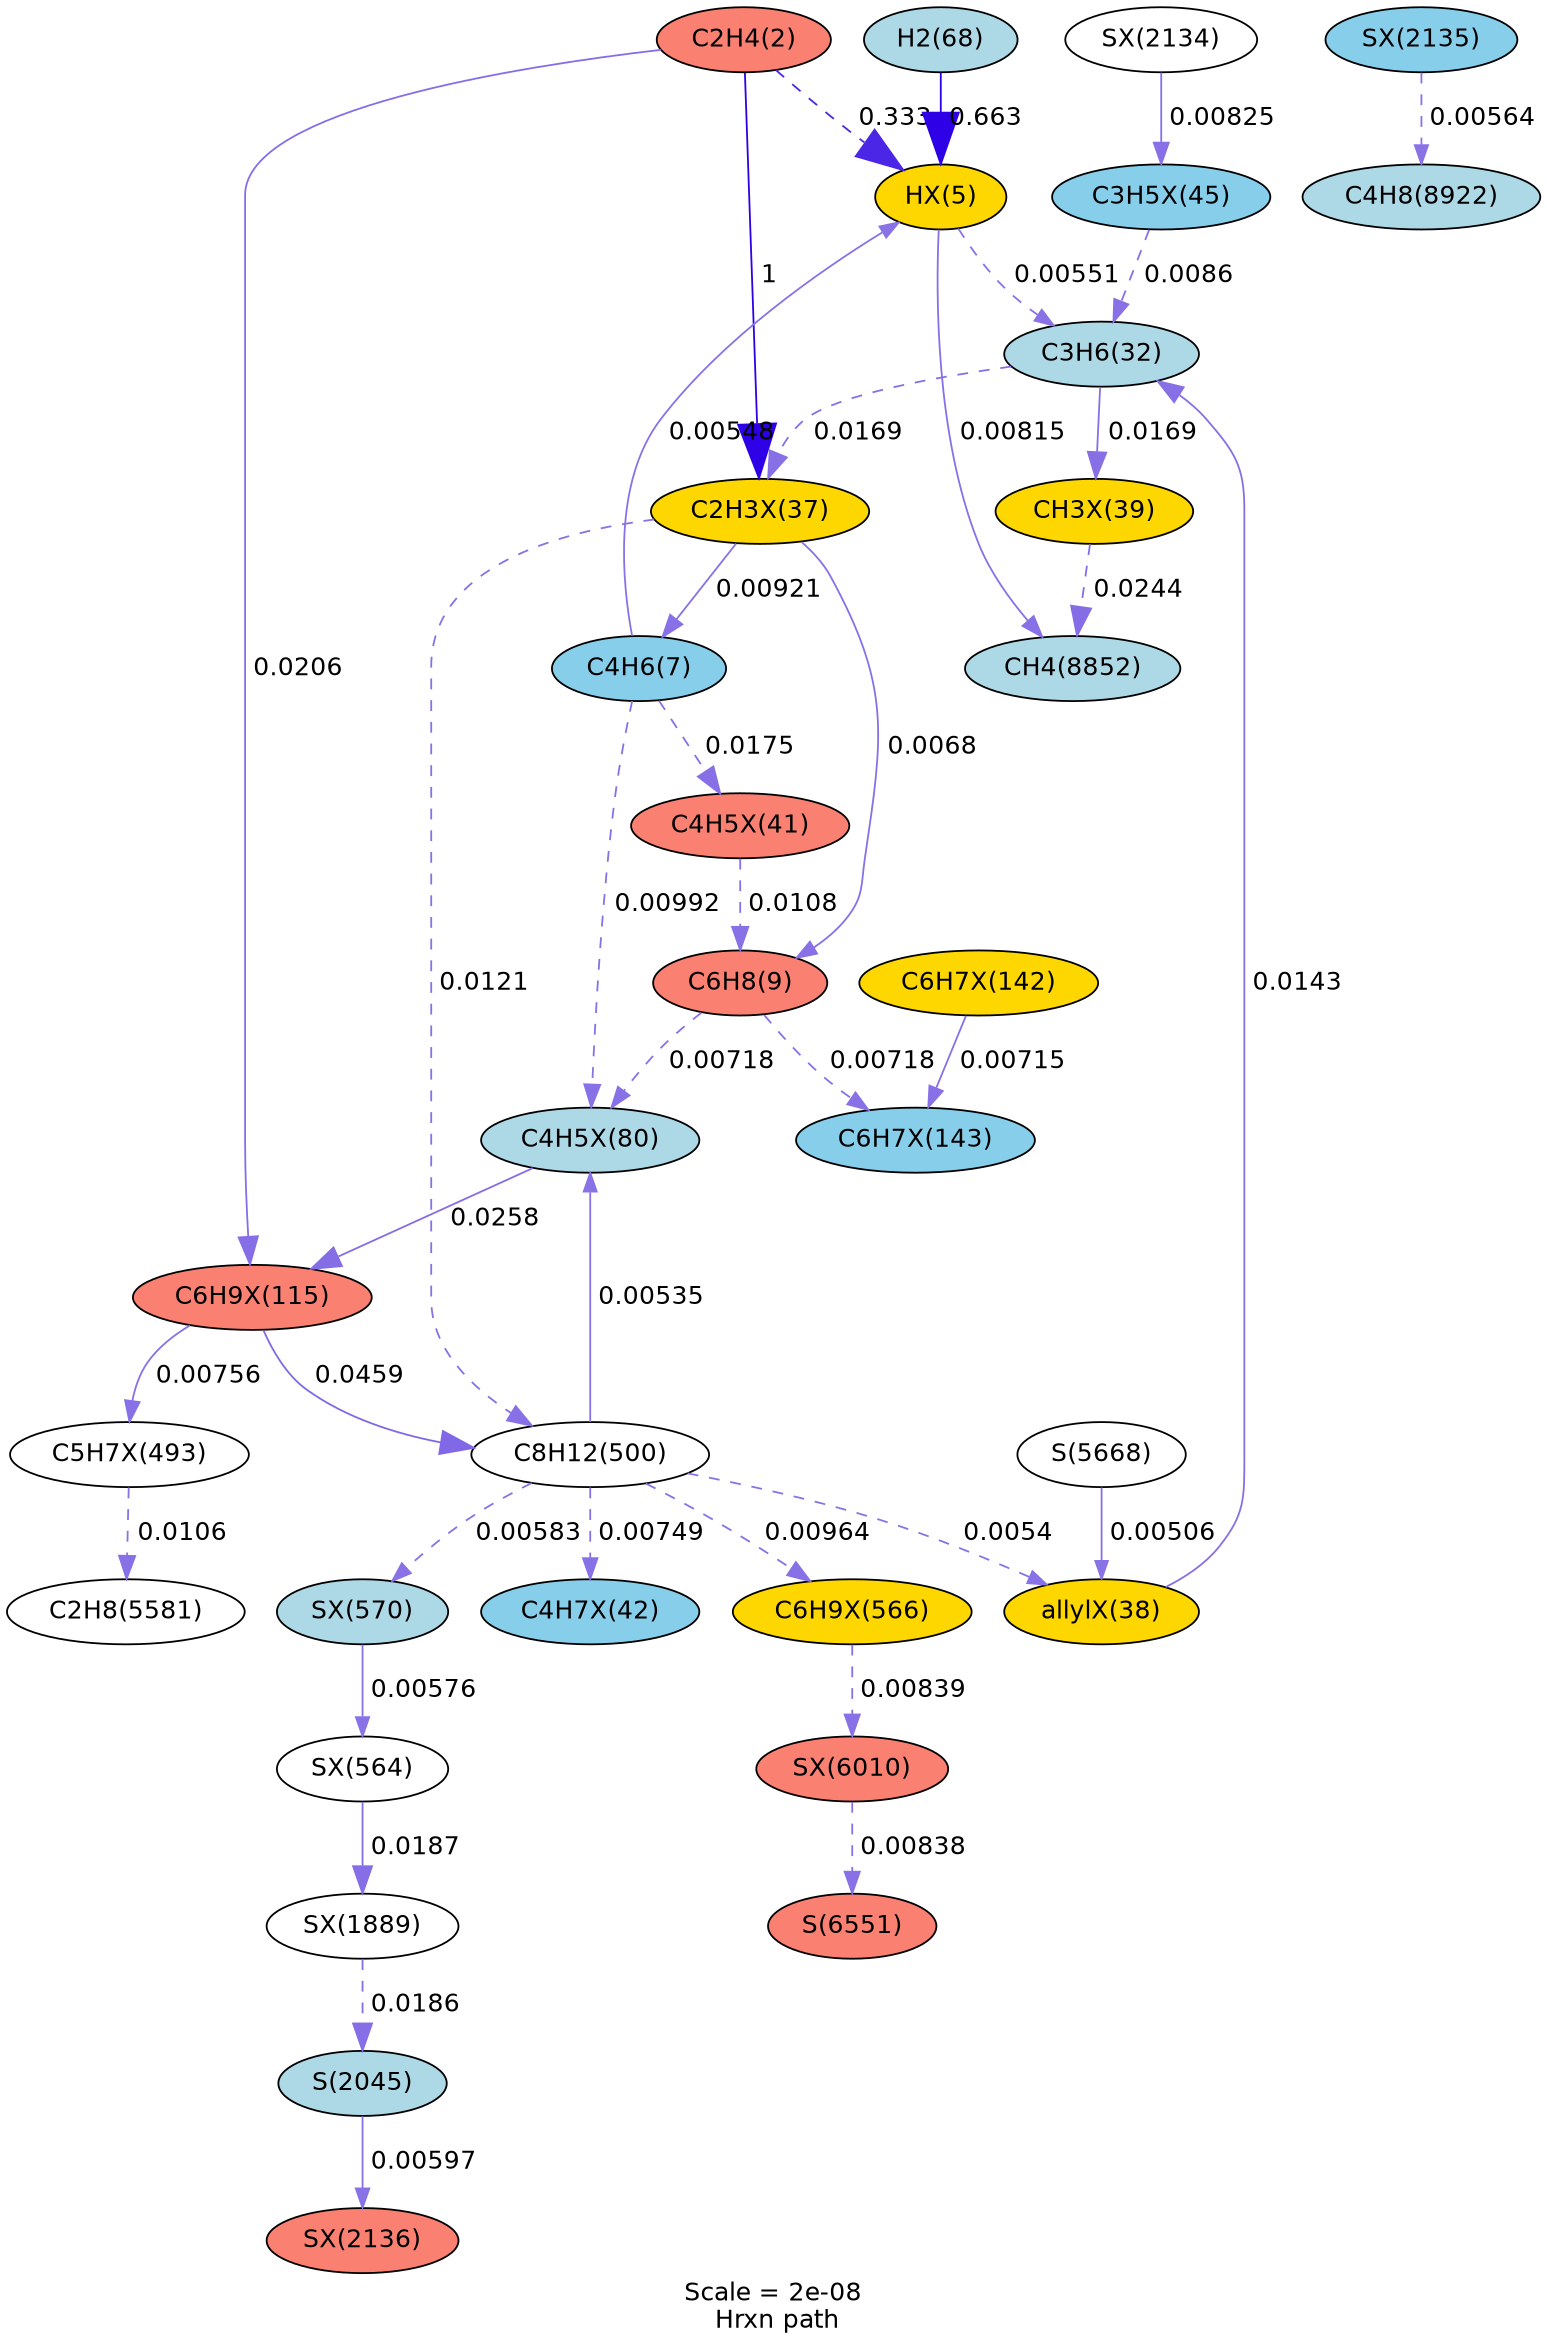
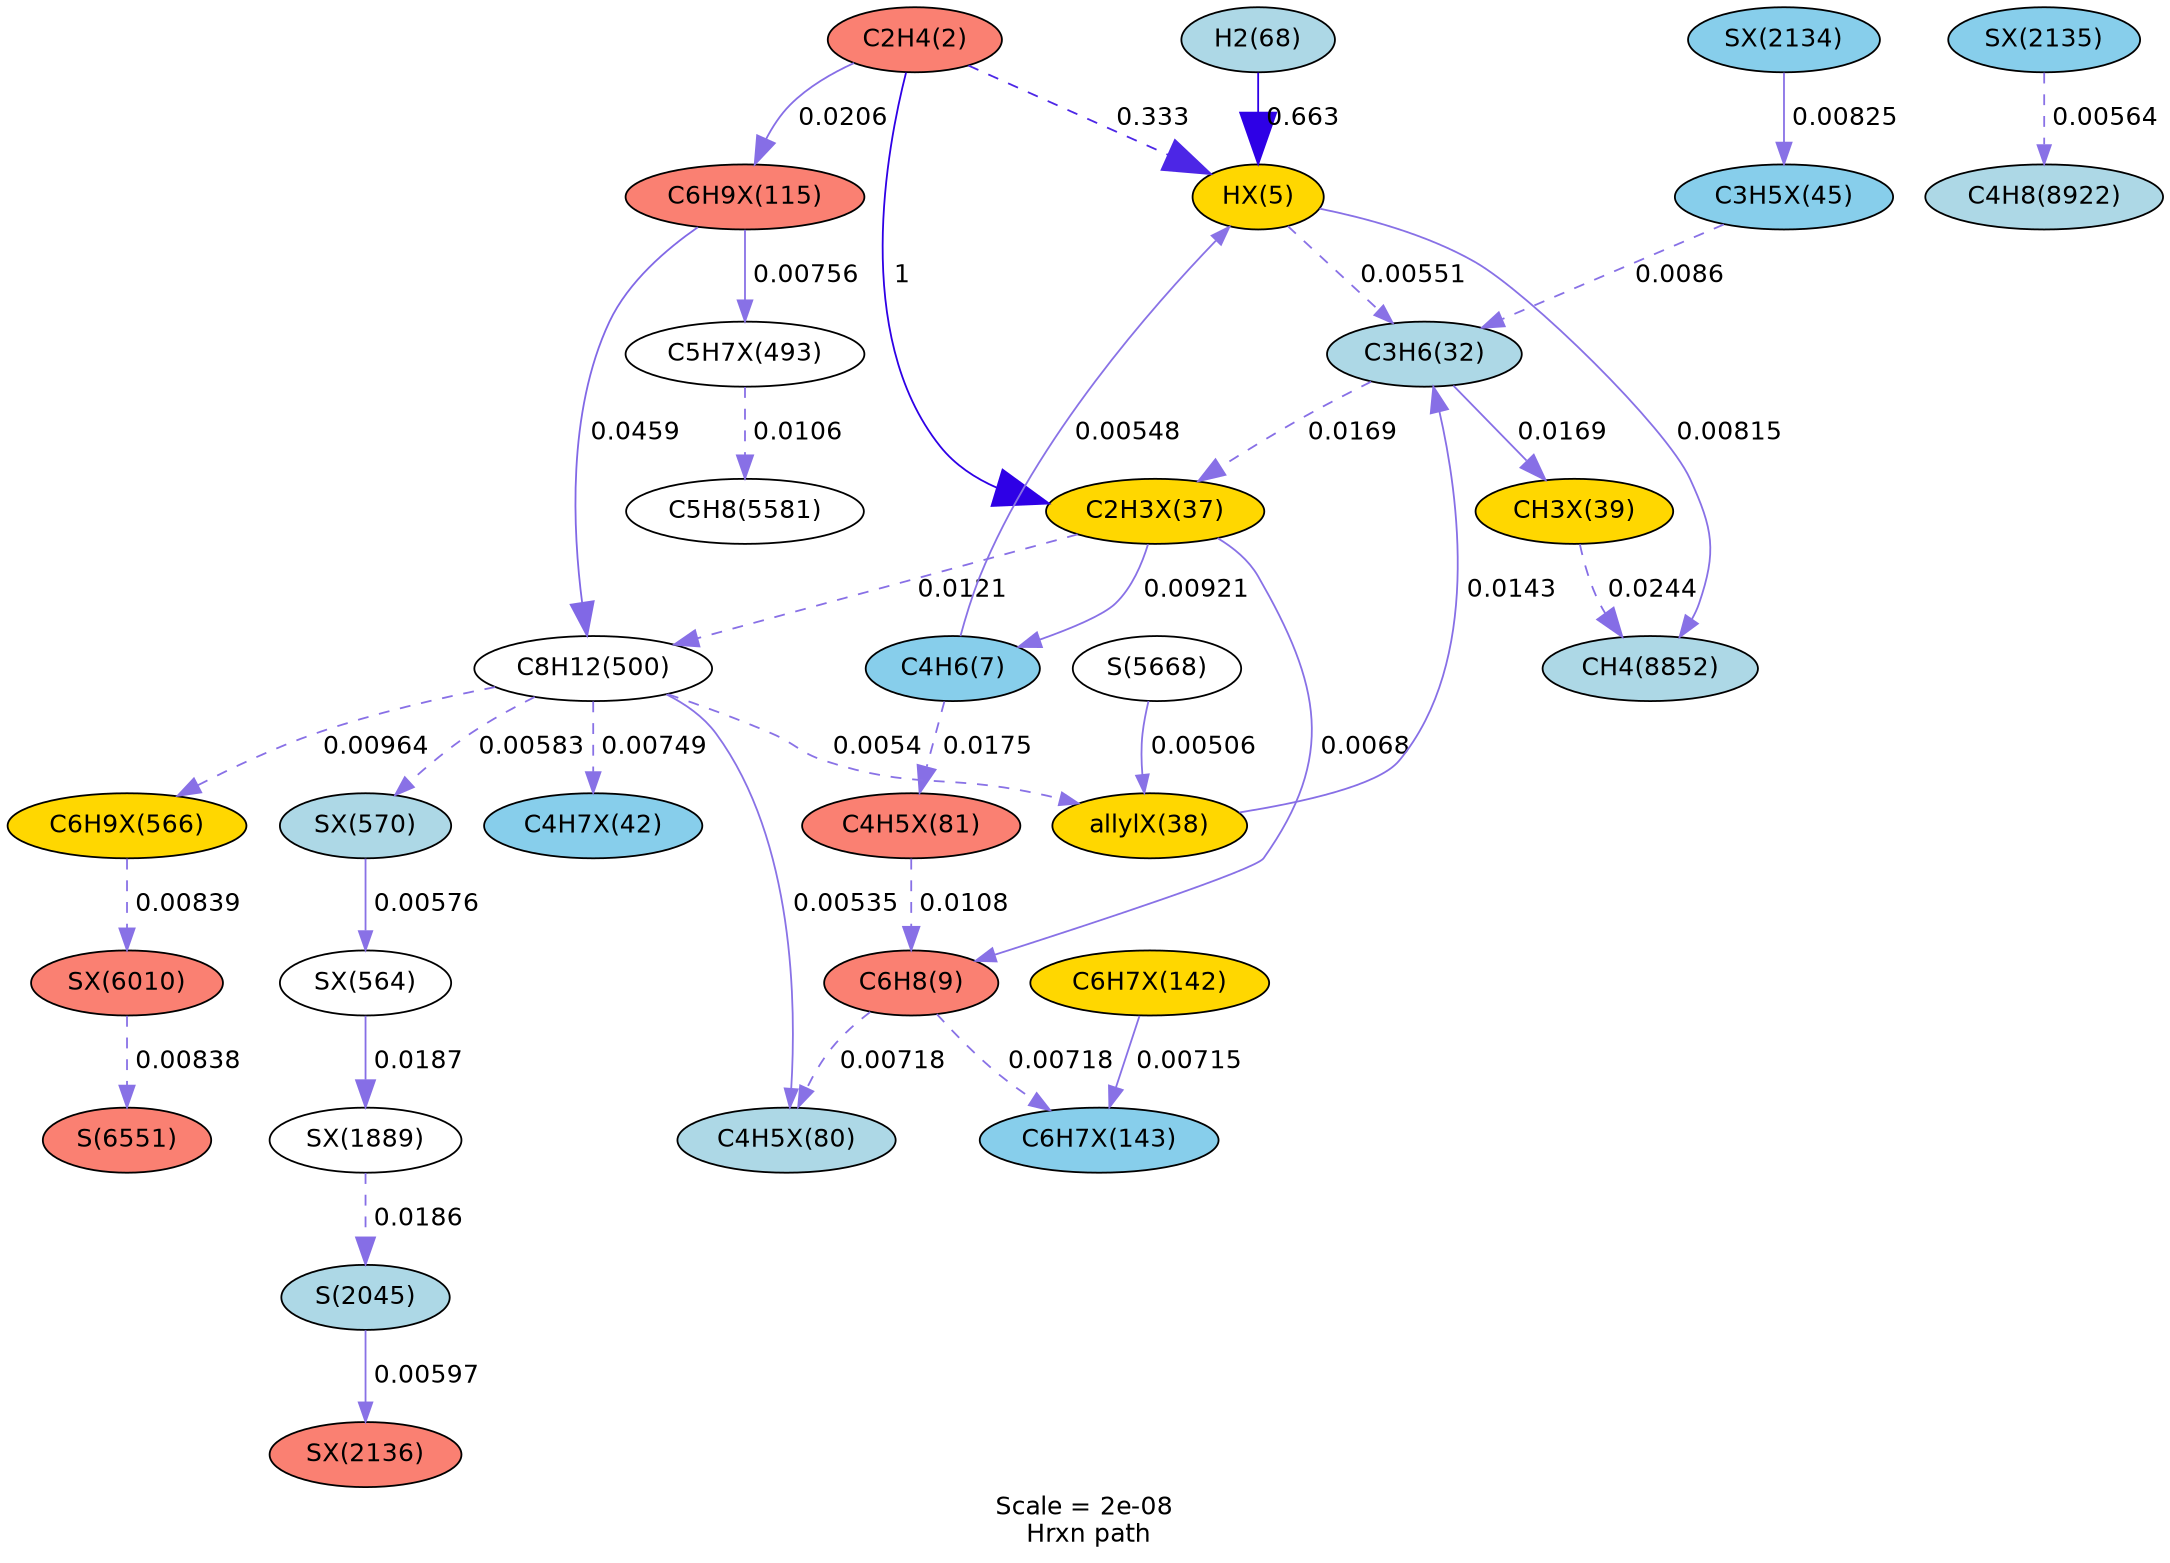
node "SX(2134)": fillcolor white -> skyblue
node "C4H5X(41)": label "C4H5X(41)" -> "C4H5X(81)"
edge "C4H6(7)" -> "C4H5X(80)": removed, label "0.00992"
edge "C4H5X(80)" -> "C6H9X(115)": removed, label "0.0258"
node "C2H8(5581)": label "C2H8(5581)" -> "C5H8(5581)"
